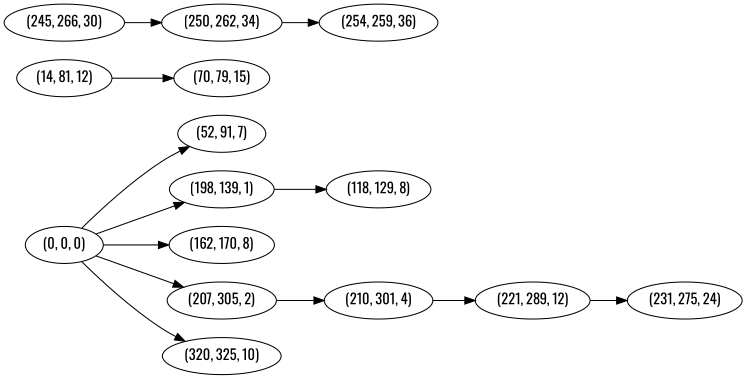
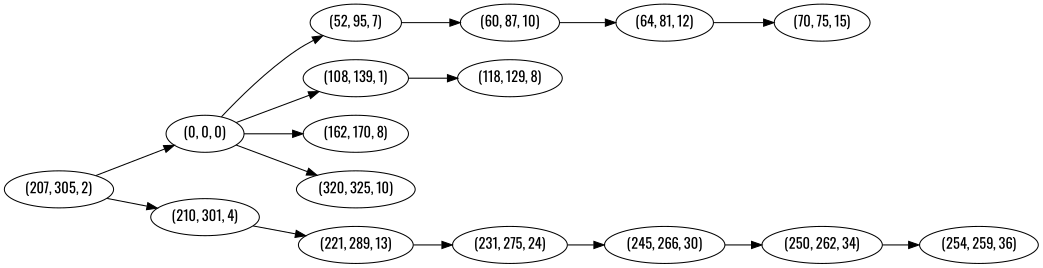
node "(60, 87, 10)": added
node "(14, 81, 12)": label "(14, 81, 12)" -> "(64, 81, 12)"
node "(70, 79, 15)": label "(70, 79, 15)" -> "(70, 75, 15)"
node "(52, 91, 7)": label "(52, 91, 7)" -> "(52, 95, 7)"
node "(198, 139, 1)": label "(198, 139, 1)" -> "(108, 139, 1)"
edge "(231, 275, 24)" -> "(245, 266, 30)": added
edge "(0, 0, 0)" -> "(207, 305, 2)": reversed
node "(221, 289, 12)": label "(221, 289, 12)" -> "(221, 289, 13)"
